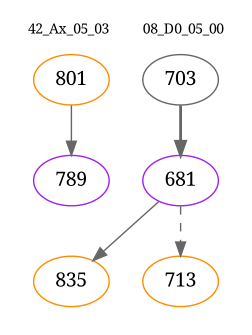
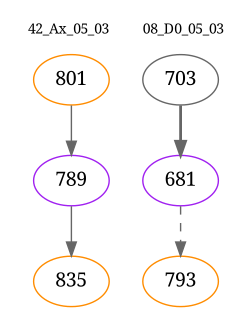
cluster "08_D0_05_00": label "08_D0_05_00" -> "08_D0_05_03"
edge "681" -> "835": now "789" -> "835"
node "713": label "713" -> "793"
